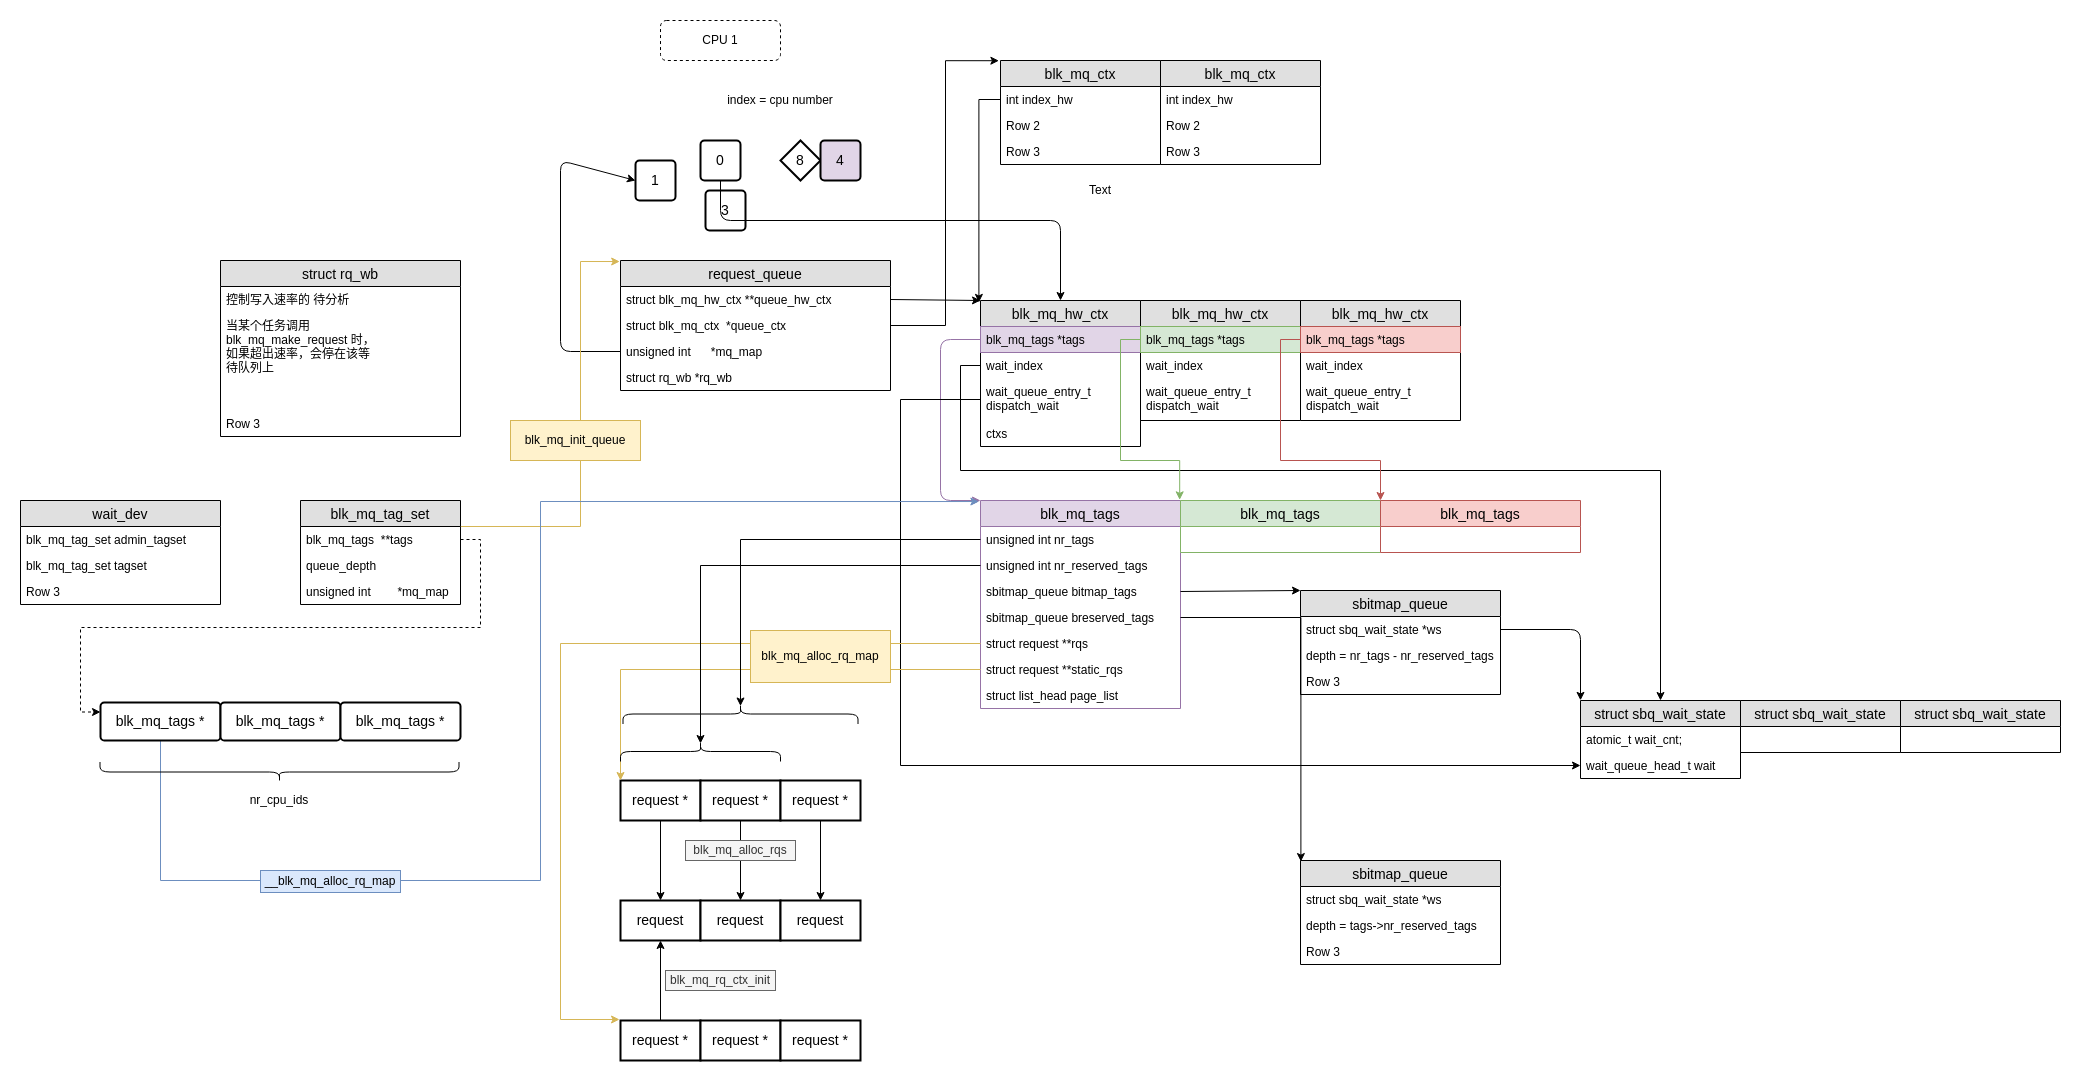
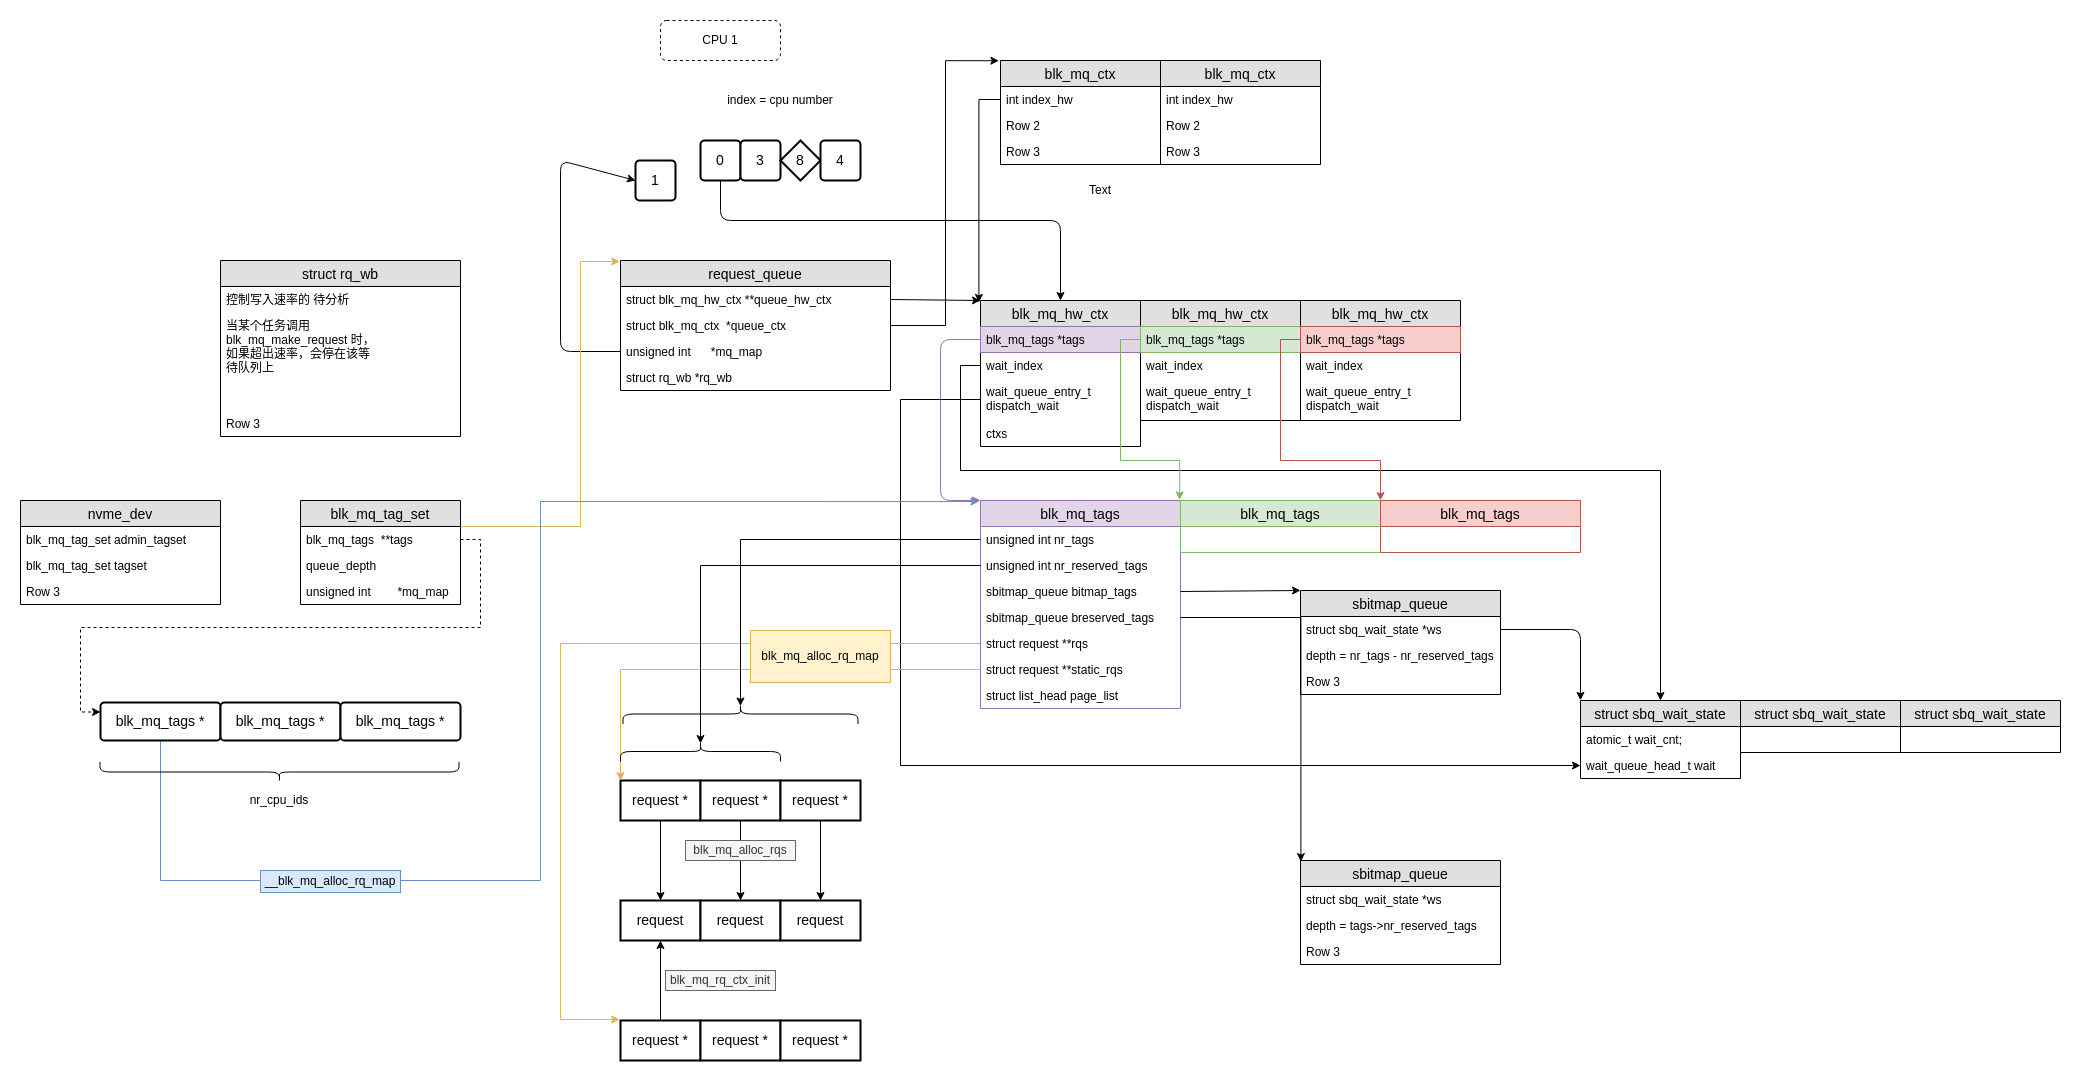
node "4": fillcolor #e1d5e7 -> #ffffff
node "3": moved (726, 211) -> (761, 161)
node "blk_mq_init_queue": removed
node "wait_dev": label "wait_dev" -> "nvme_dev"
